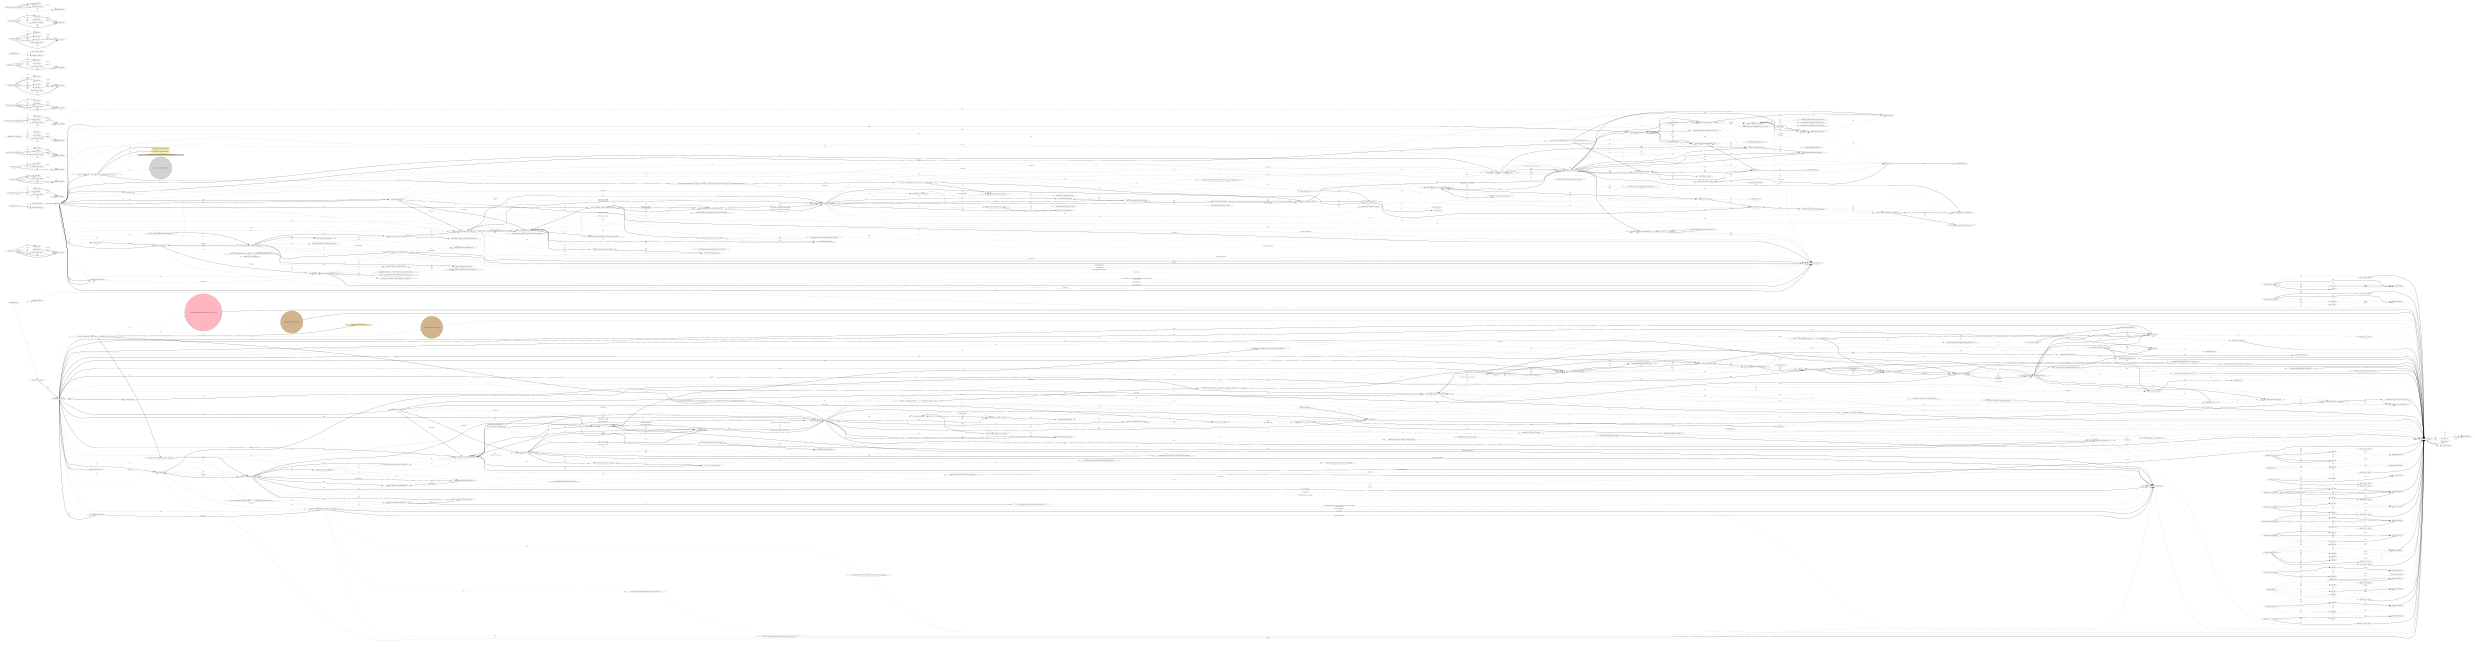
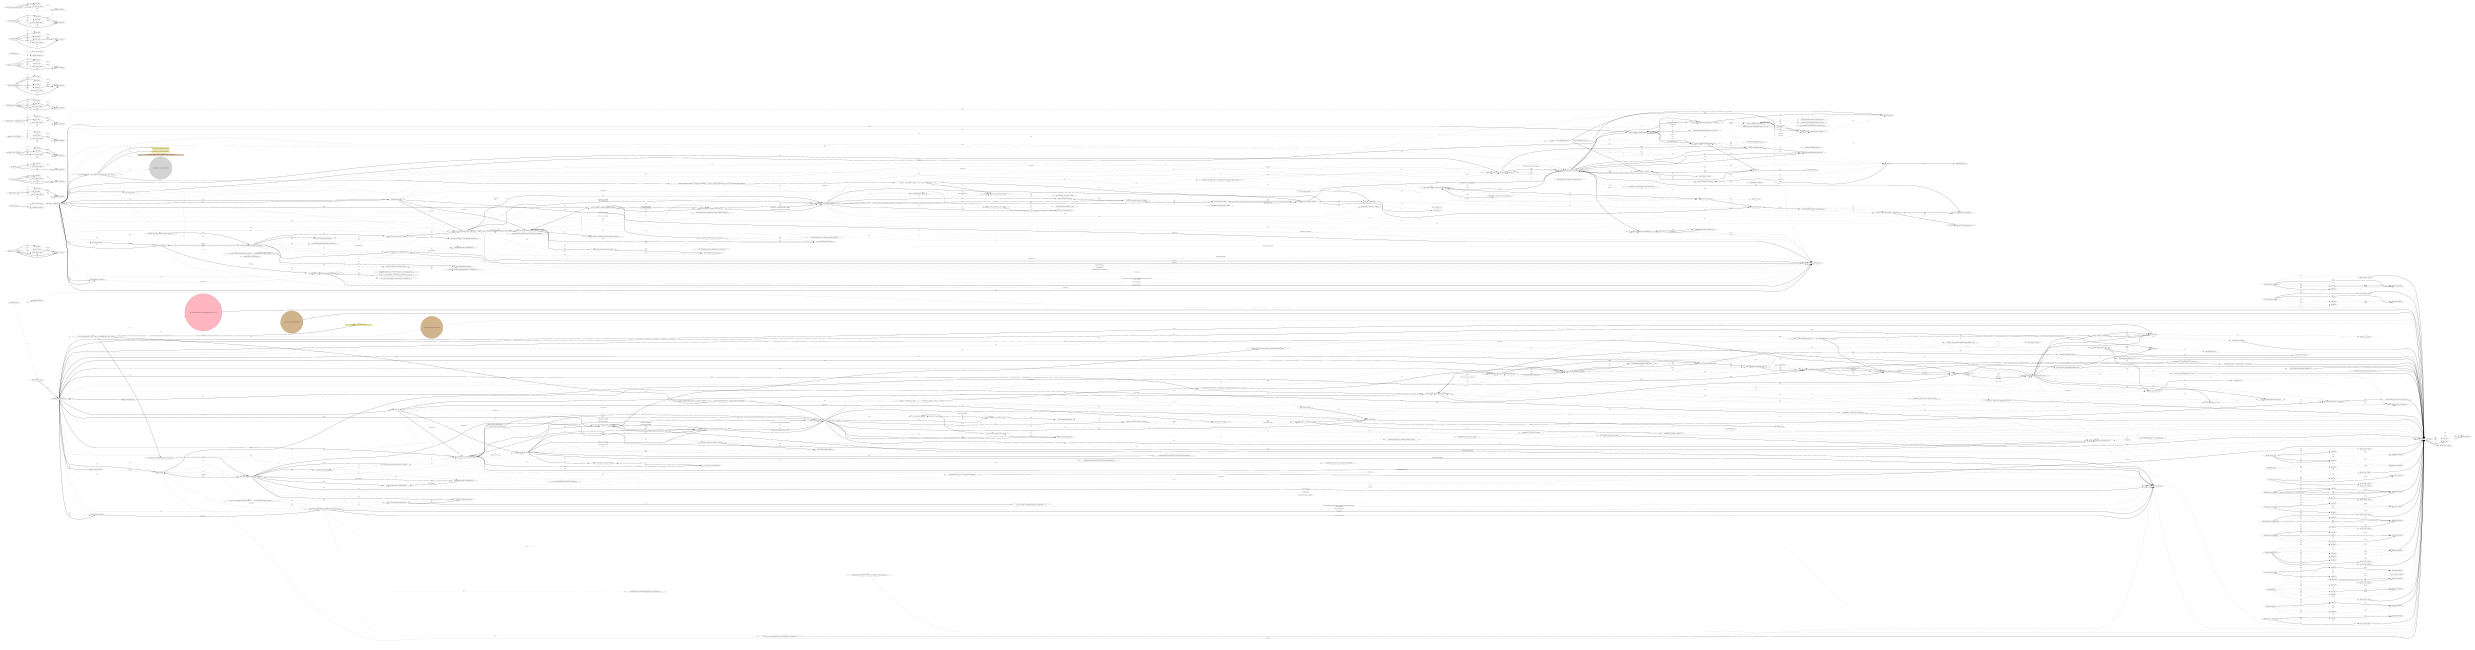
node "(CONTROL_STRUCTURE,BREAK,break;)": removed
